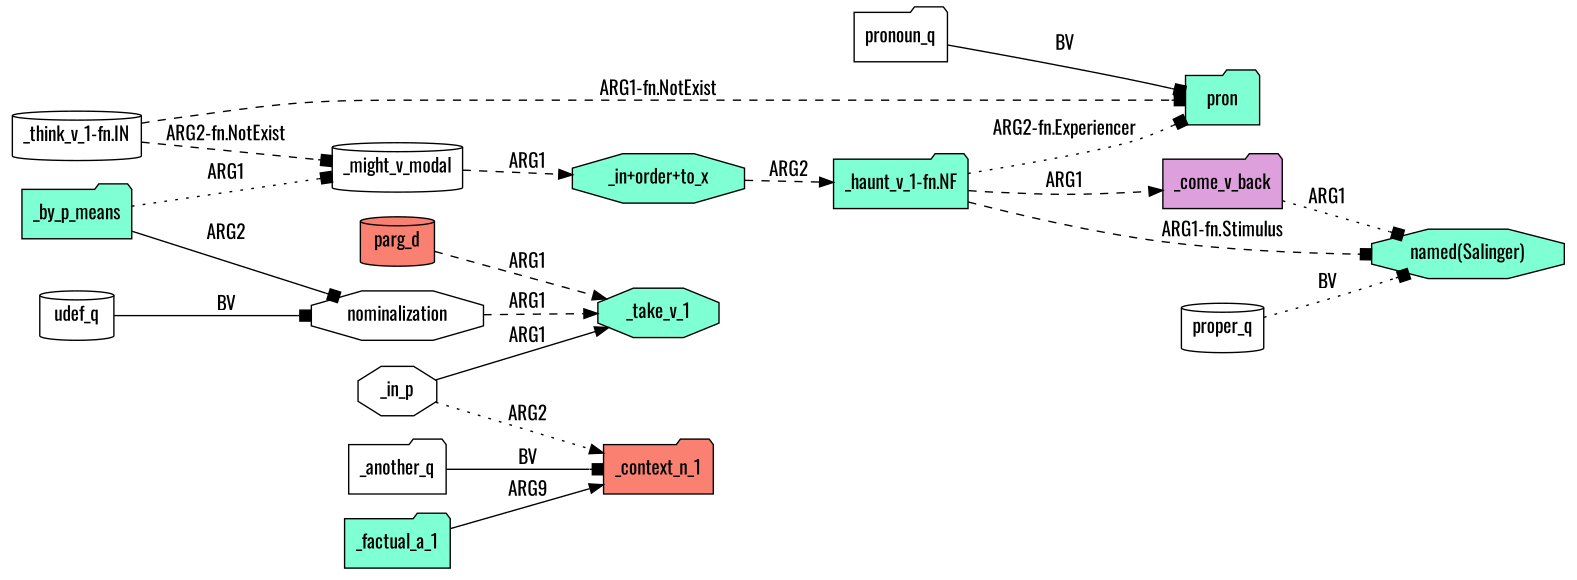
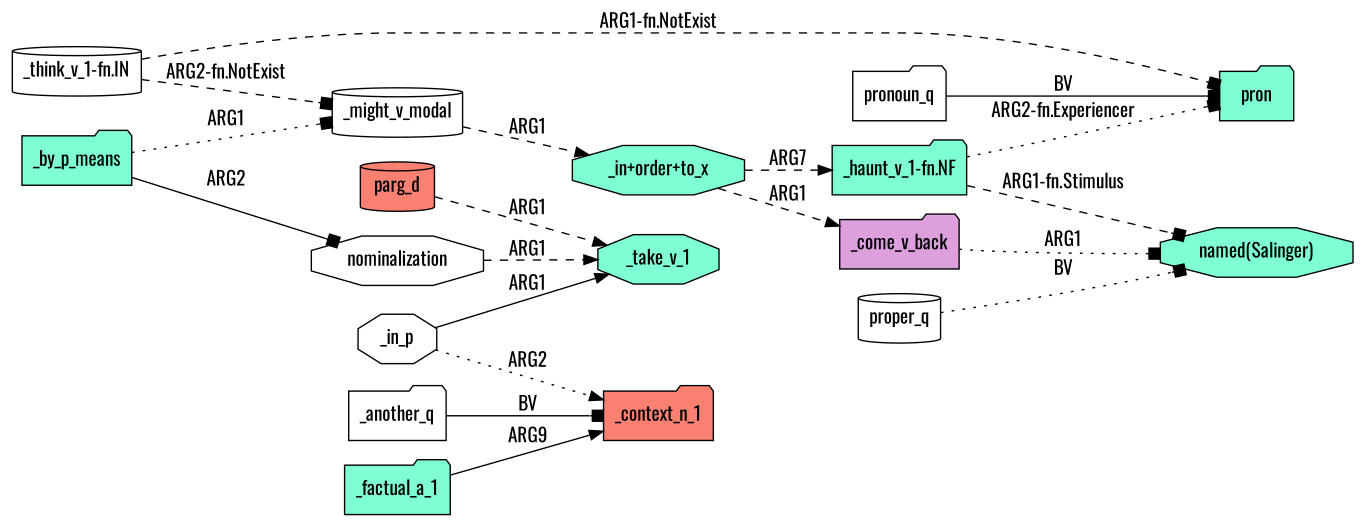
edge "_in+order+to_x" -> "_haunt_v_1-fn.NF": label "ARG2" -> "ARG7"
edge "_haunt_v_1-fn.NF" -> "_come_v_back": now "_in+order+to_x" -> "_come_v_back"
node "udef_q": removed
